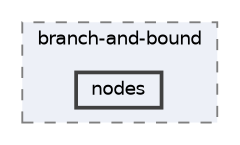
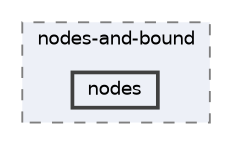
cluster "branch-and-bound": label "branch-and-bound" -> "nodes-and-bound"
